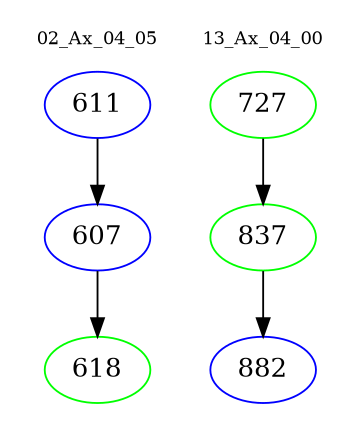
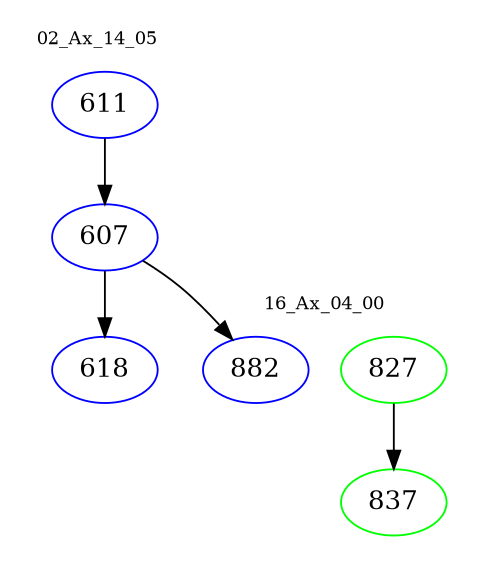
cluster "02_Ax_04_05": label "02_Ax_04_05" -> "02_Ax_14_05"
cluster "13_Ax_04_00": label "13_Ax_04_00" -> "16_Ax_04_00"
node "727": label "727" -> "827"
edge "837" -> "882": now "607" -> "882"
node "618": color green -> blue
